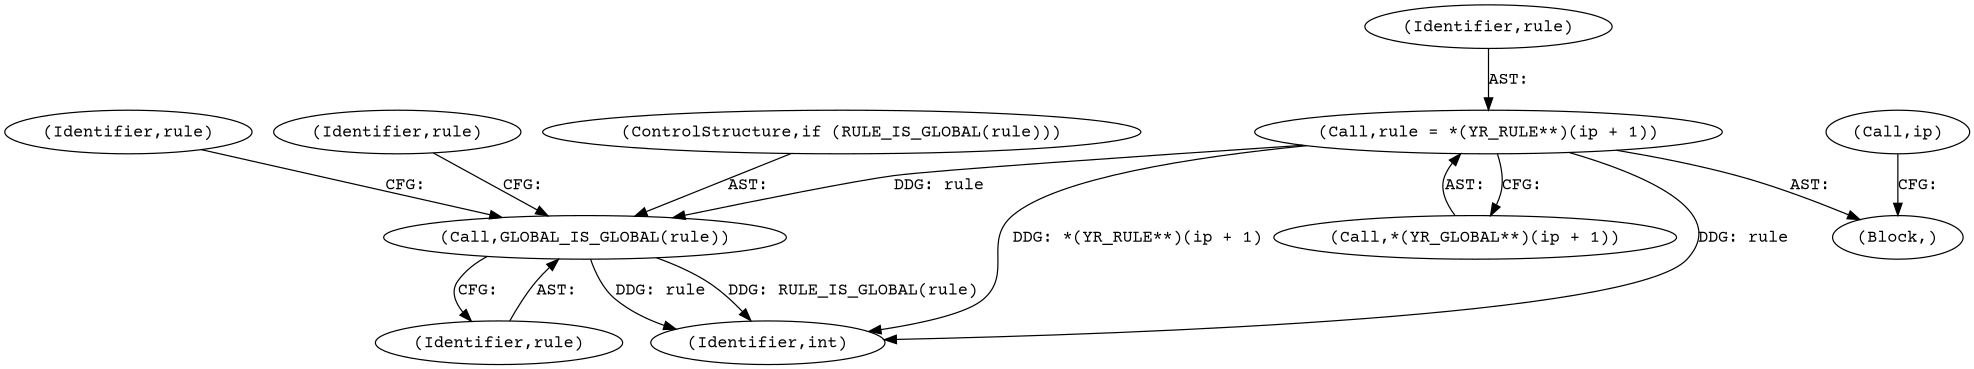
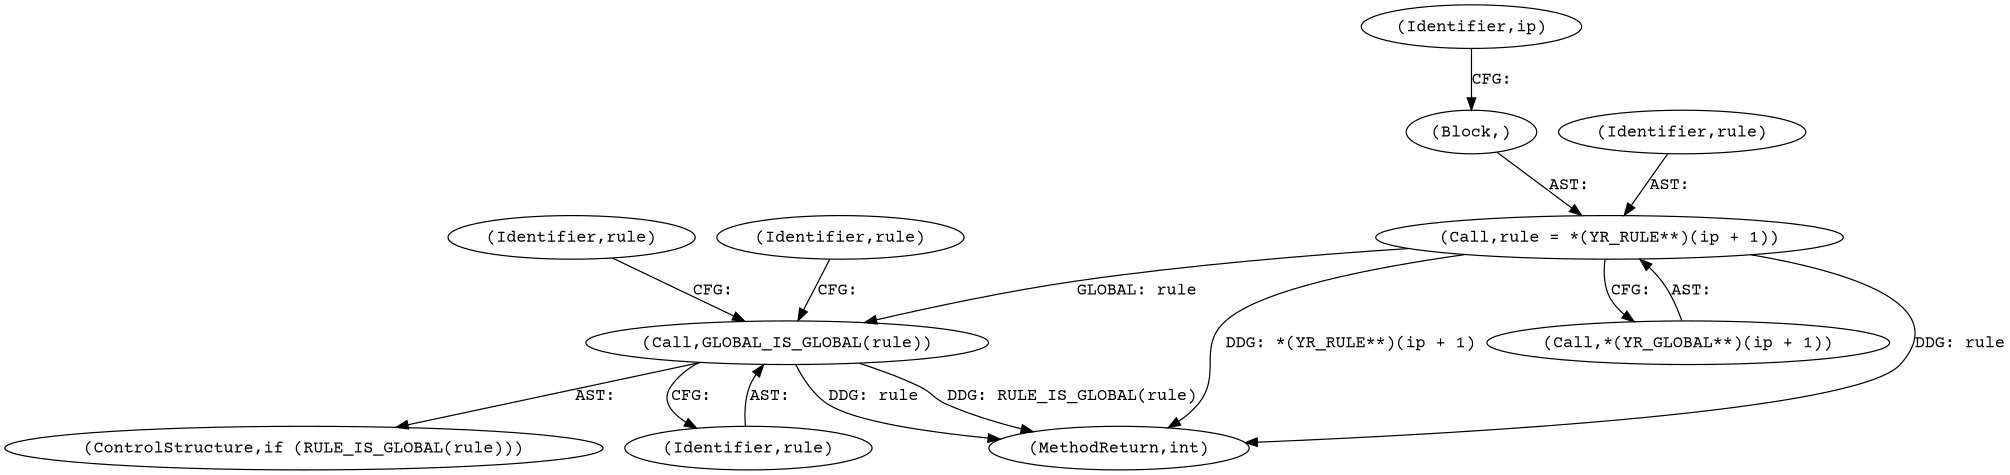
node "(Call,ip)": label "(Call,ip)" -> "(Identifier,ip)"
edge "(Call,rule = *(YR_RULE**)(ip + 1))" -> "(Block,)": reversed
edge "(ControlStructure,if (RULE_IS_GLOBAL(rule)))" -> "(Call,GLOBAL_IS_GLOBAL(rule))": reversed
edge "(Call,rule = *(YR_RULE**)(ip + 1))" -> "(Call,GLOBAL_IS_GLOBAL(rule))": label "DDG: rule" -> "GLOBAL: rule"
node "(Identifier,int)": label "(Identifier,int)" -> "(MethodReturn,int)"
